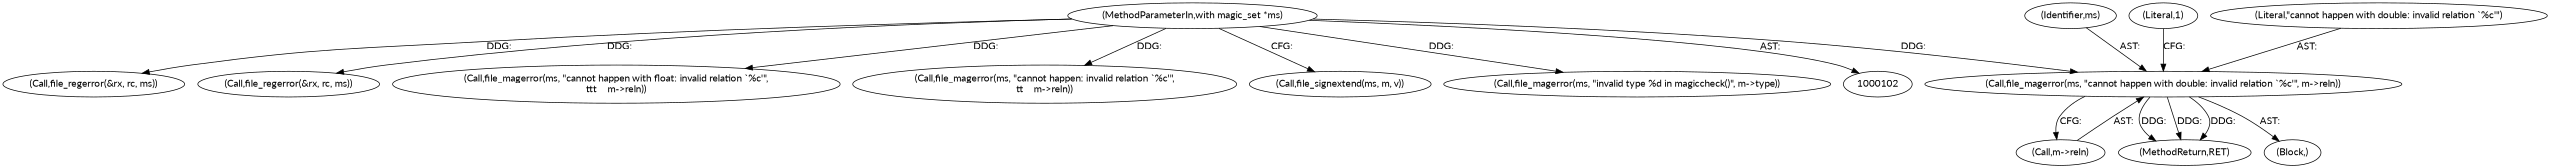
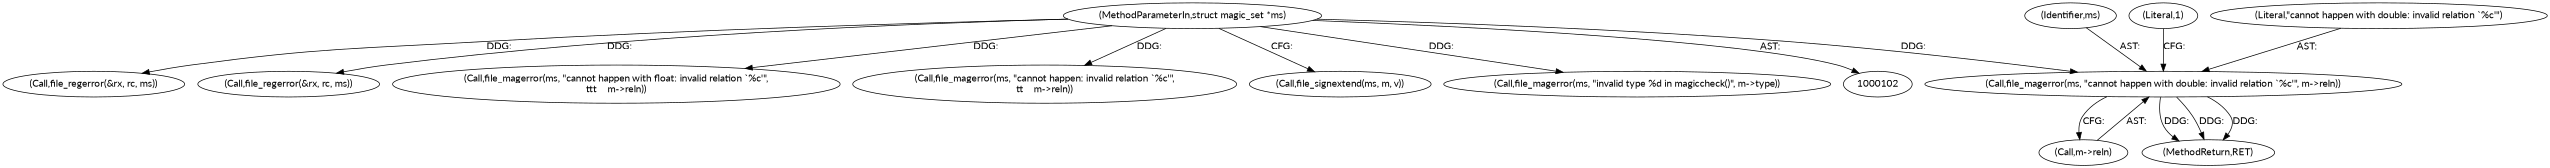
node "(MethodParameterIn,with magic_set *ms)": label "(MethodParameterIn,with magic_set *ms)" -> "(MethodParameterIn,struct magic_set *ms)"
node "(Block,)": removed
